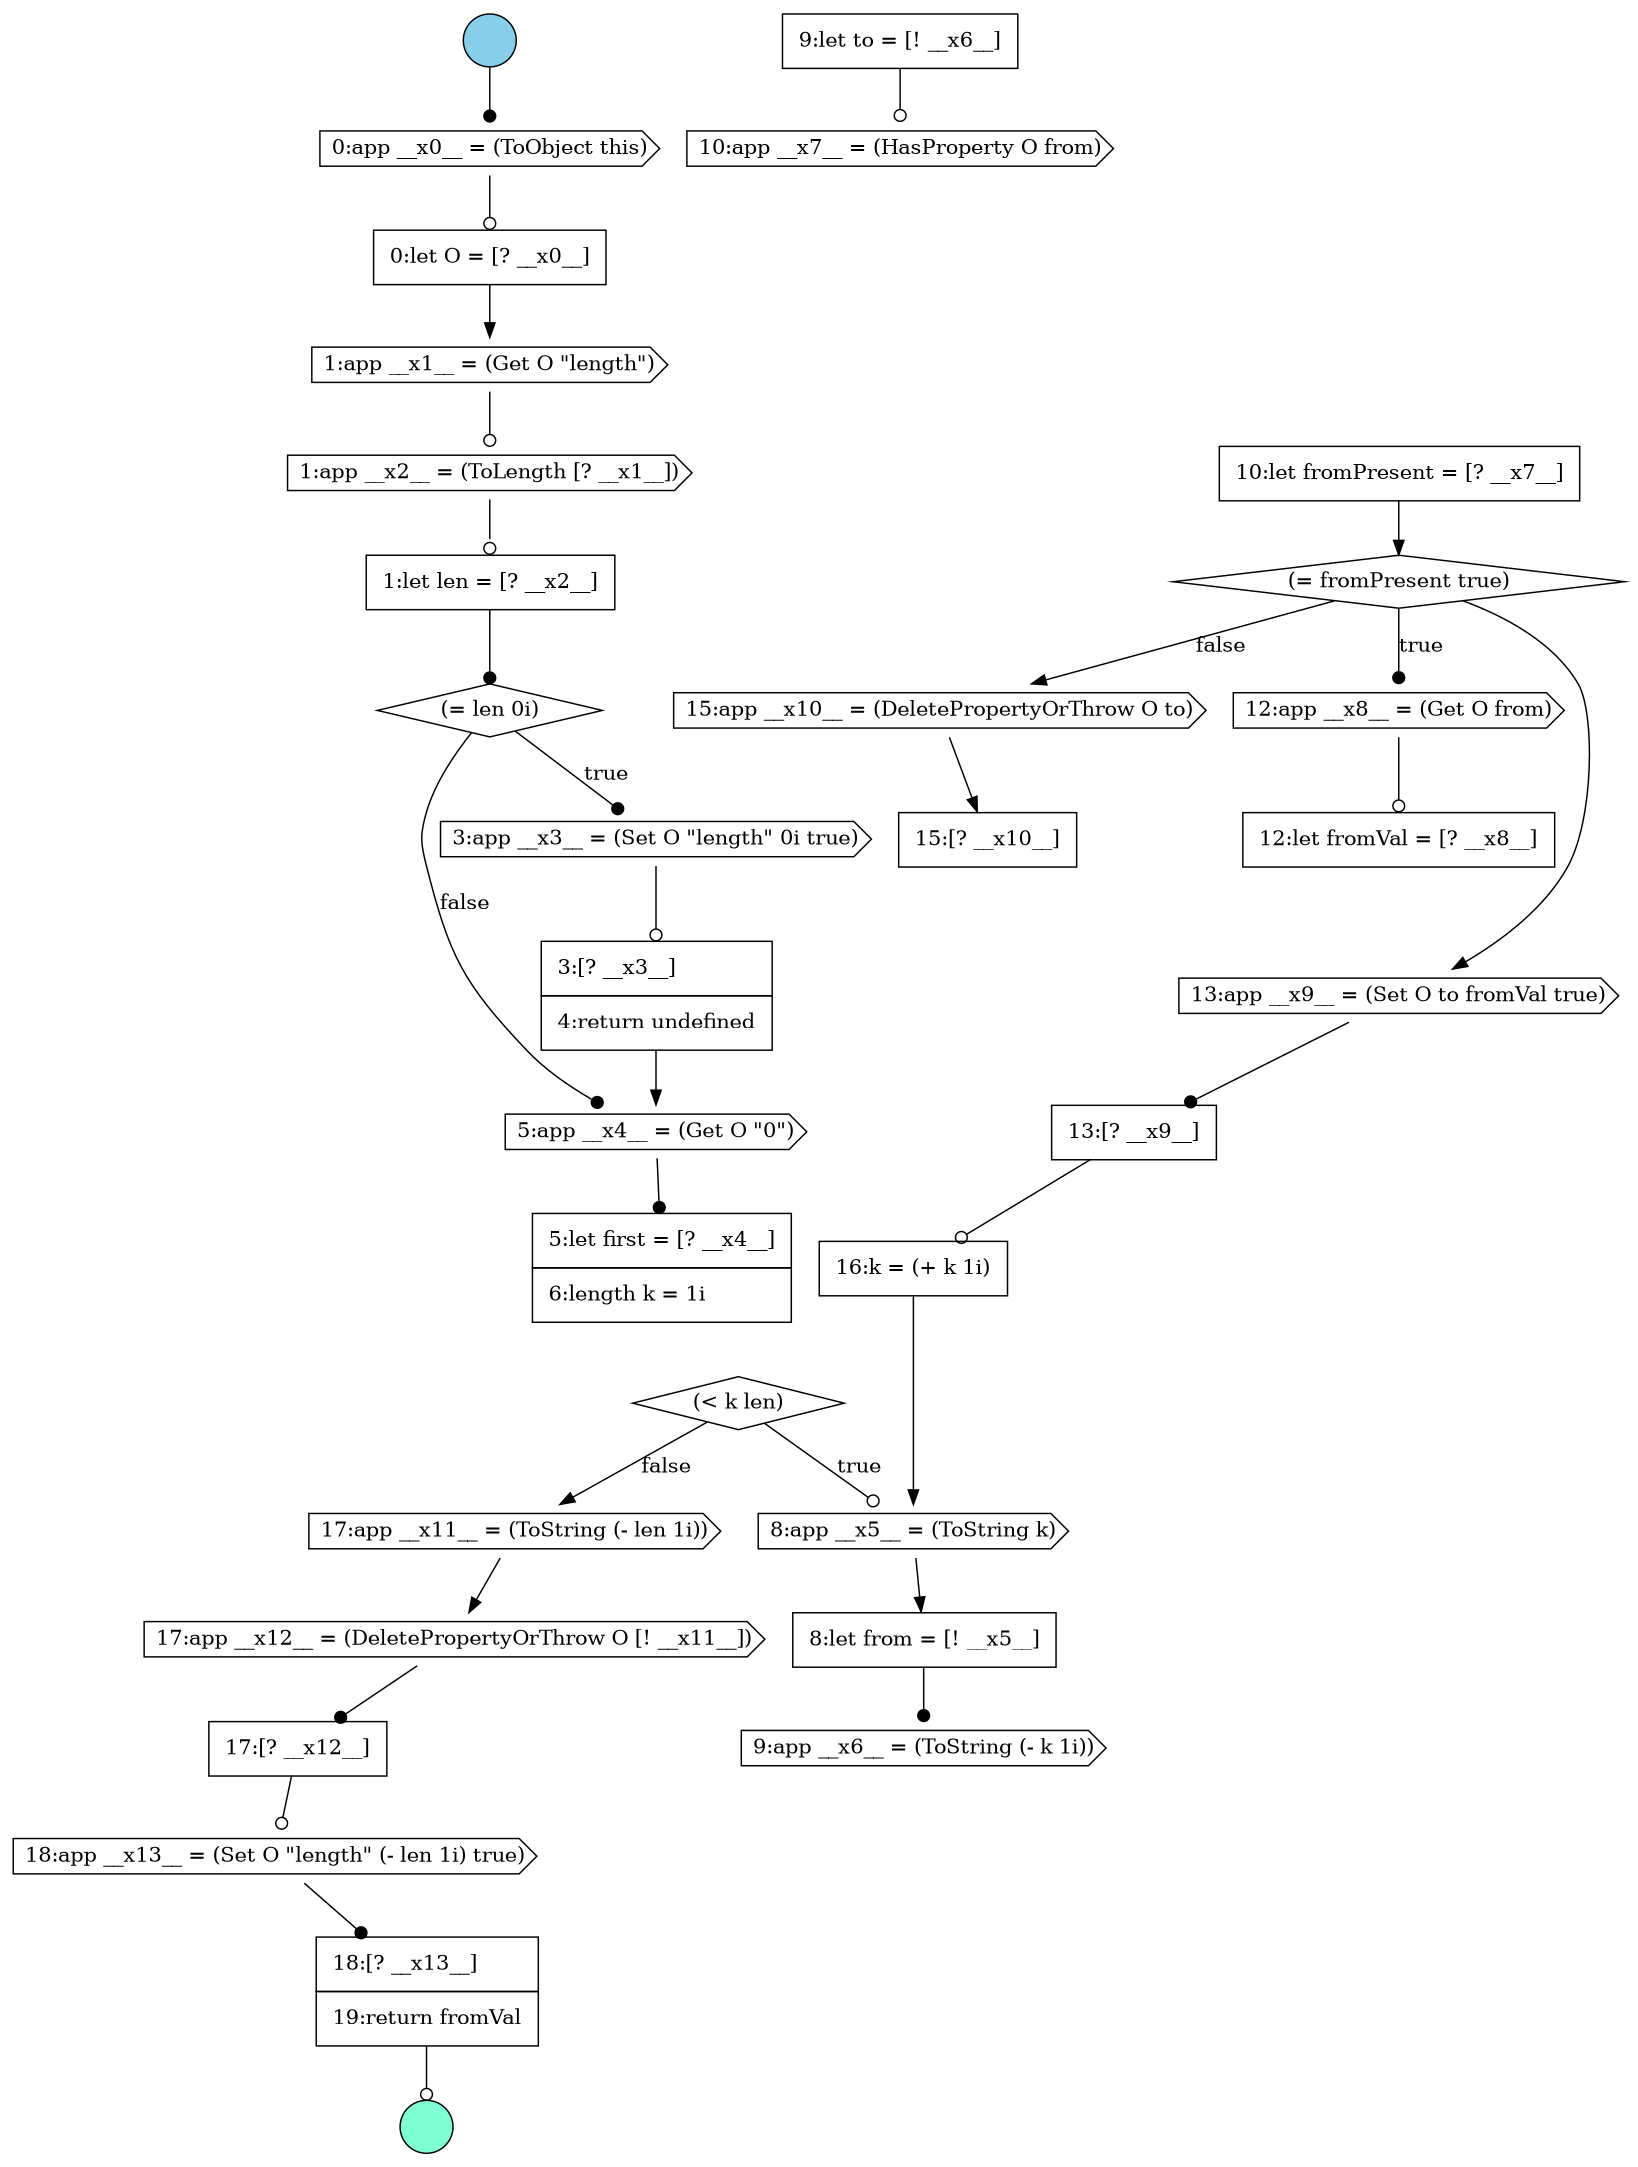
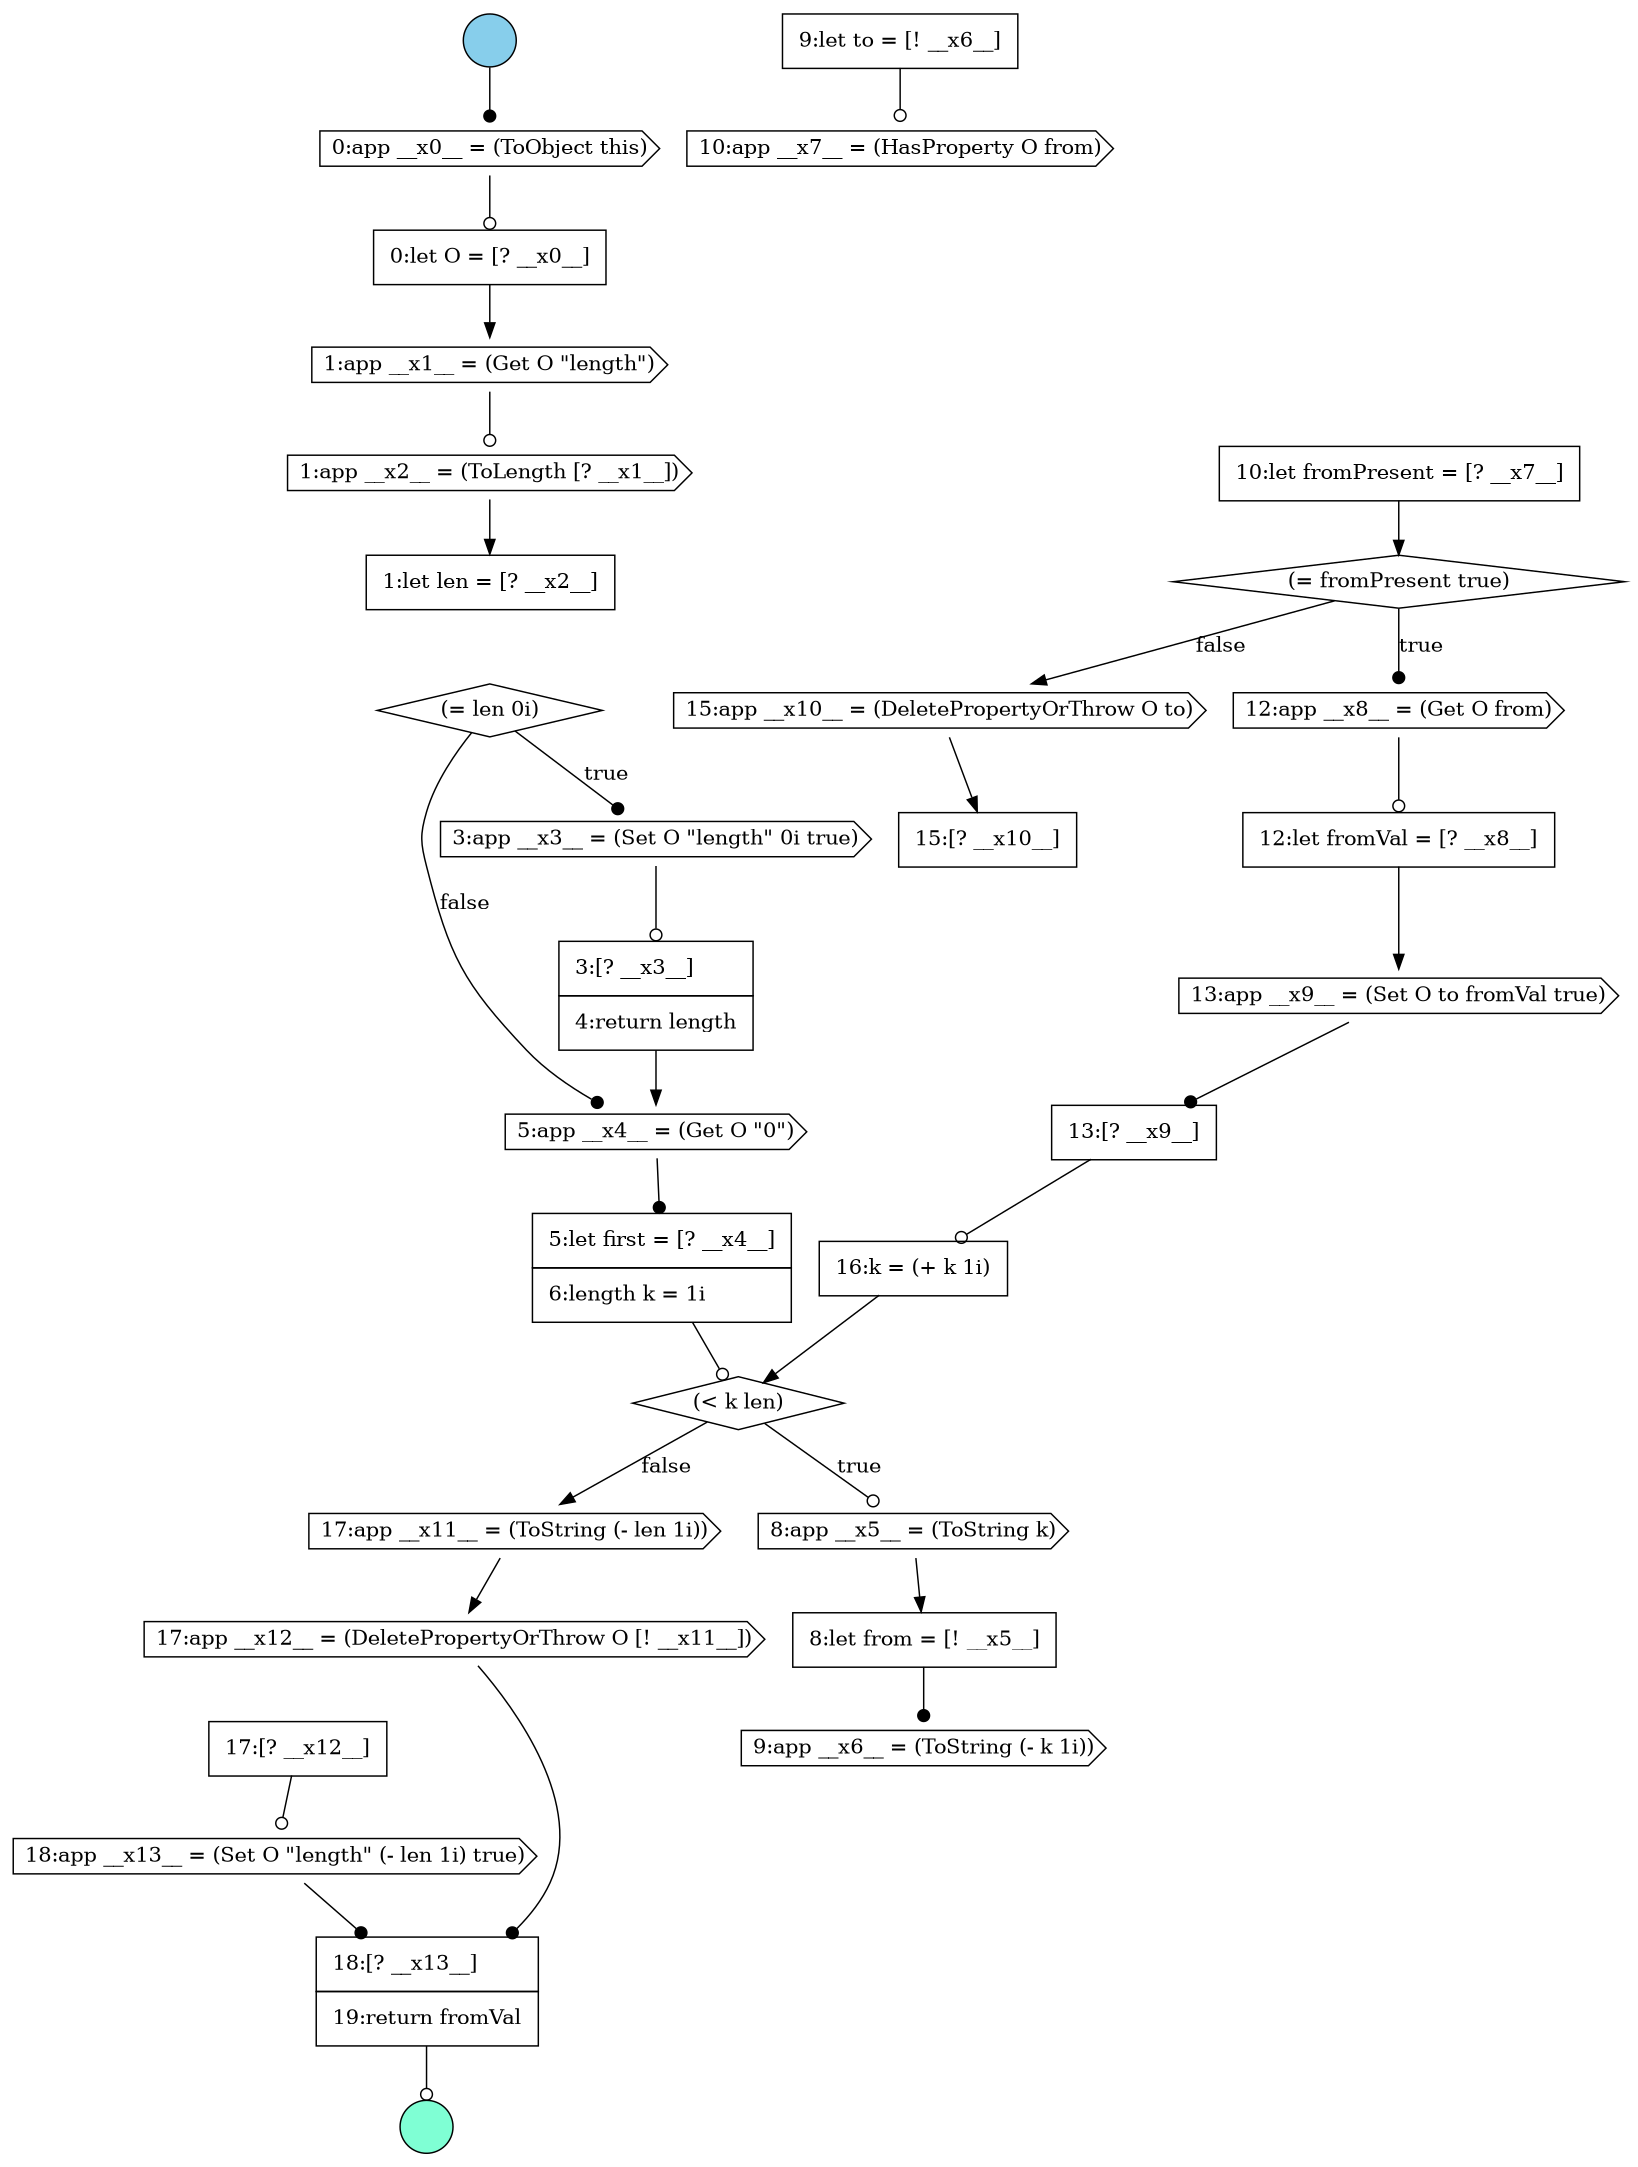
edge "1:app __x2__ = (ToLength [? __x1__])" -> "1:let len = [? __x2__]": arrowhead odot -> normal
edge "1:let len = [? __x2__]" -> "(= len 0i)": removed
edge "(= fromPresent true)" -> "13:app __x9__ = (Set O to fromVal true)": now "12:let fromVal = [? __x8__]" -> "13:app __x9__ = (Set O to fromVal true)"
node "3:[? __x3__]": text "4:return undefined" -> "4:return length"
edge "5:let first = [? __x4__]" -> "(< k len)": added
edge "16:k = (+ k 1i)" -> "8:app __x5__ = (ToString k)": now "16:k = (+ k 1i)" -> "(< k len)"
edge "17:app __x12__ = (DeletePropertyOrThrow O [! __x11__])" -> "17:[? __x12__]": now "17:app __x12__ = (DeletePropertyOrThrow O [! __x11__])" -> "18:[? __x13__]"
